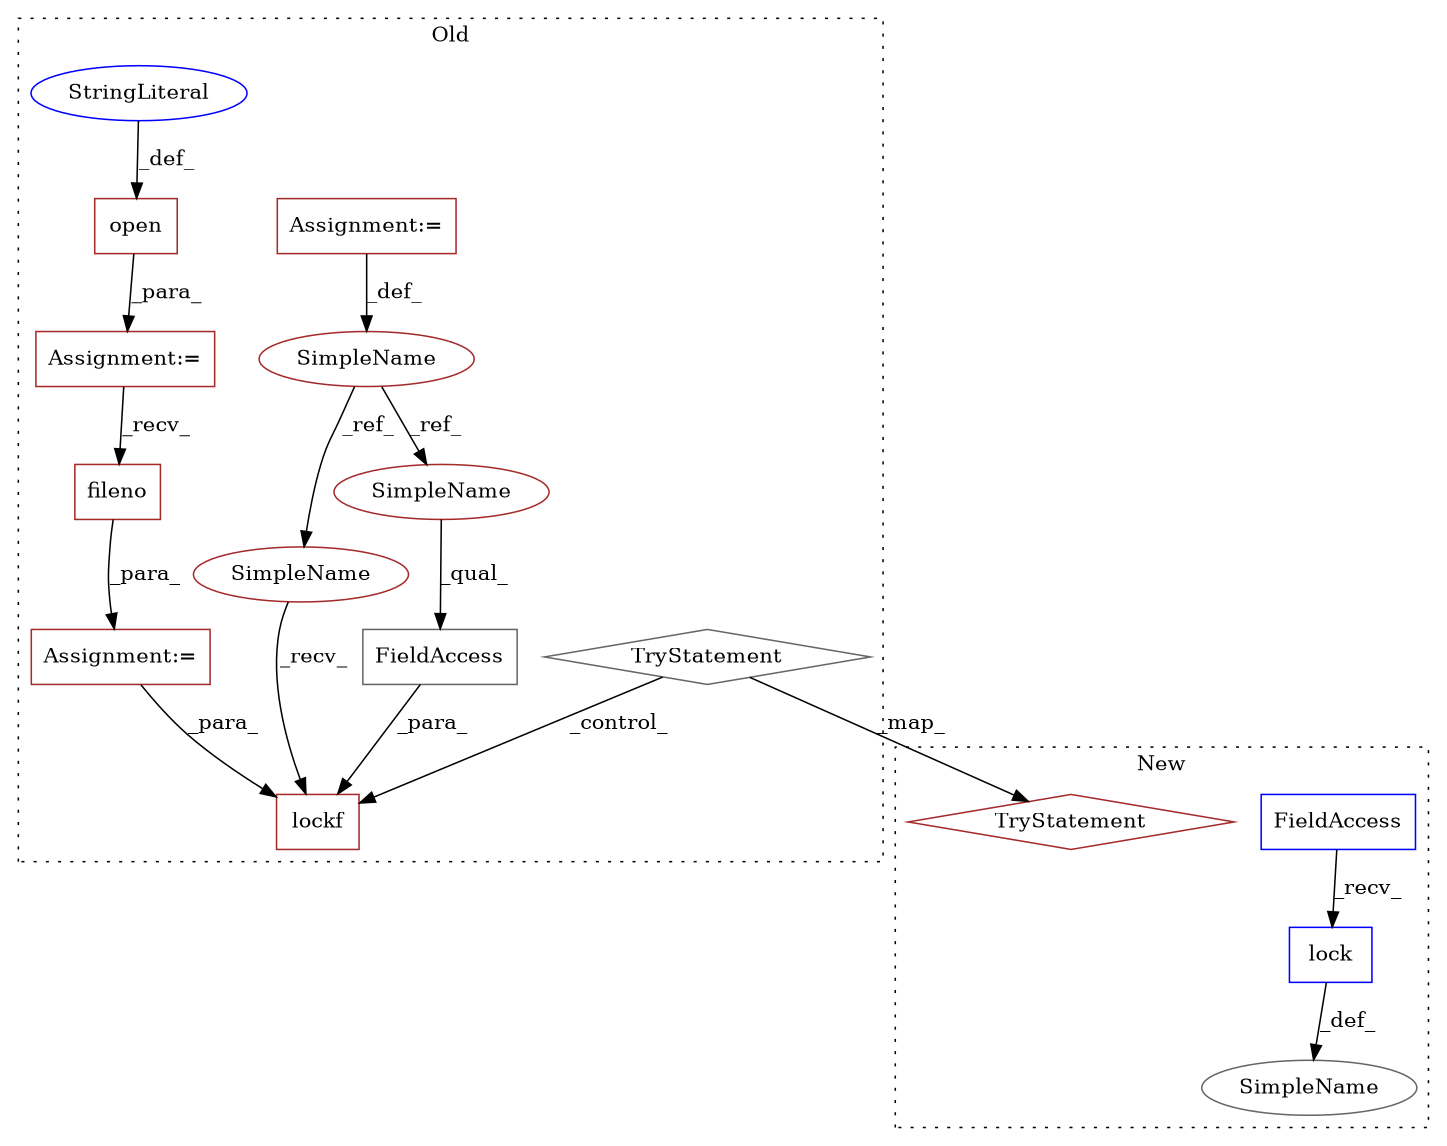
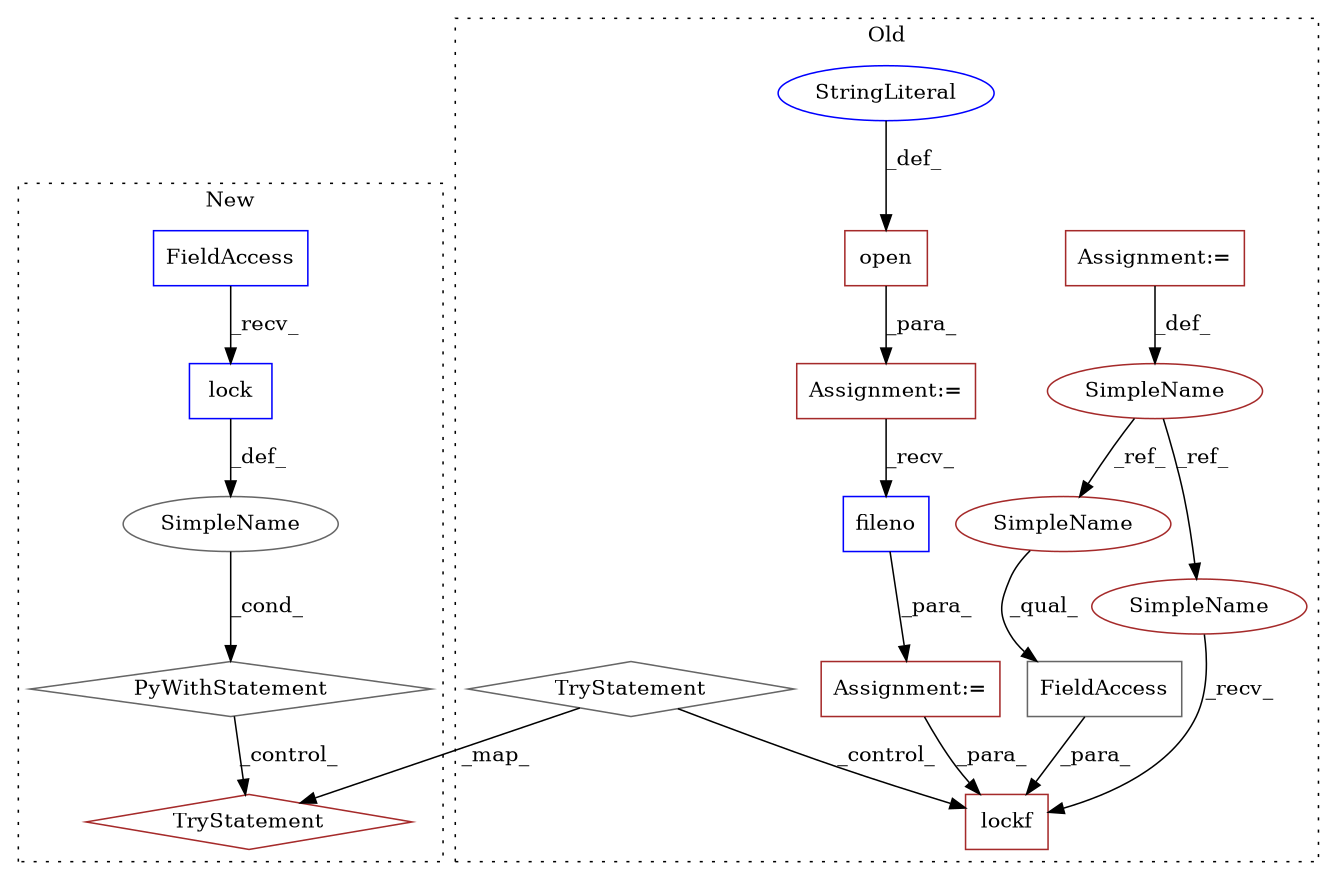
node "fileno": color brown -> blue
node "PyWithStatement": added
